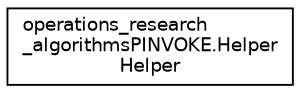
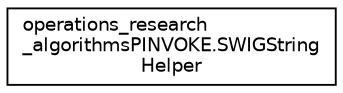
node "operations_research _algorithmsPINVOKE.Helper Helper": label "operations_research _algorithmsPINVOKE.Helper Helper" -> "operations_research _algorithmsPINVOKE.SWIGString Helper"
